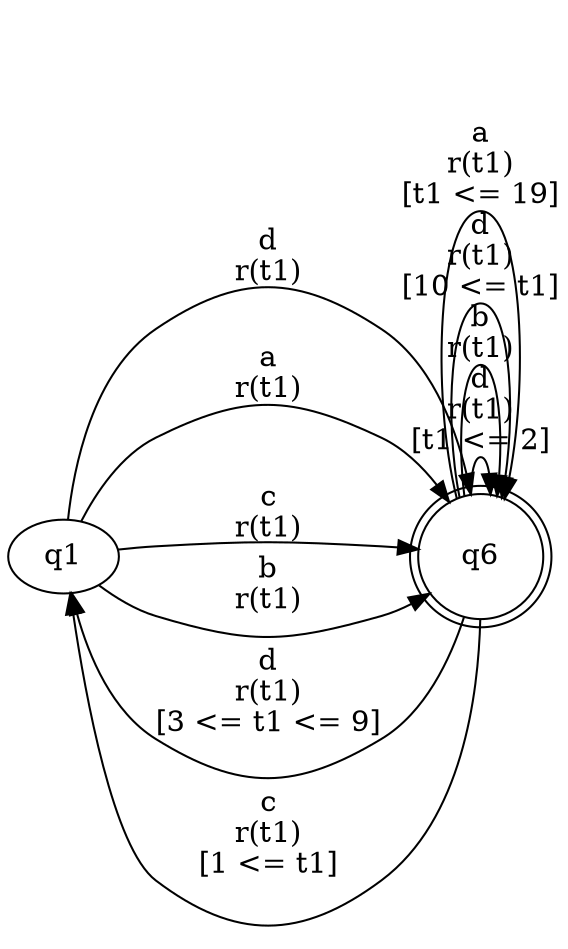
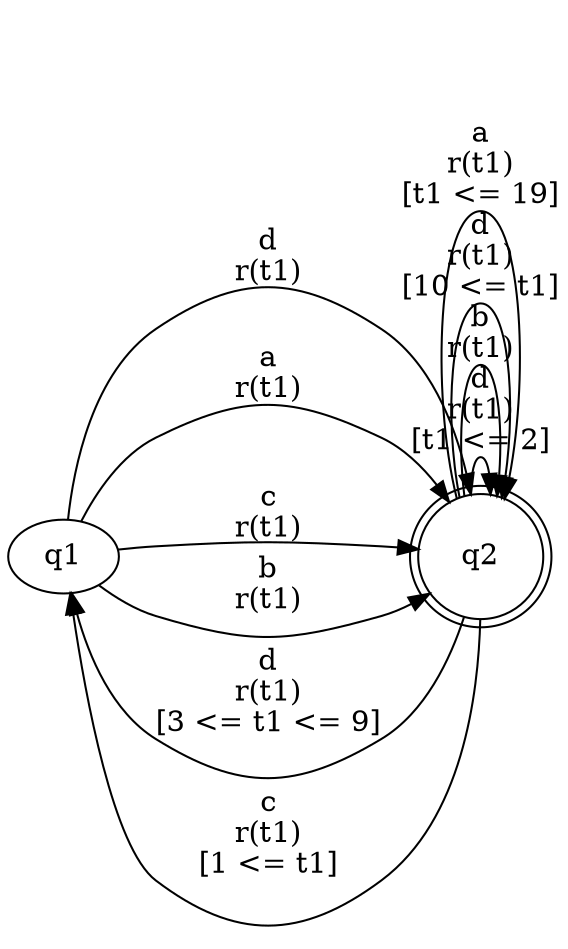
node "q6": label "q6" -> "q2"
